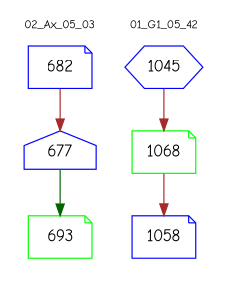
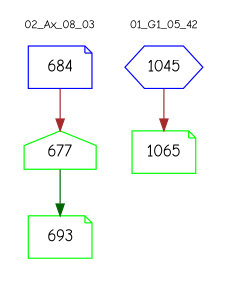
cluster "02_Ax_05_03": label "02_Ax_05_03" -> "02_Ax_08_03"
node "682": label "682" -> "684"
node "677": color blue -> green
node "1068": label "1068" -> "1065"
node "1058": removed
